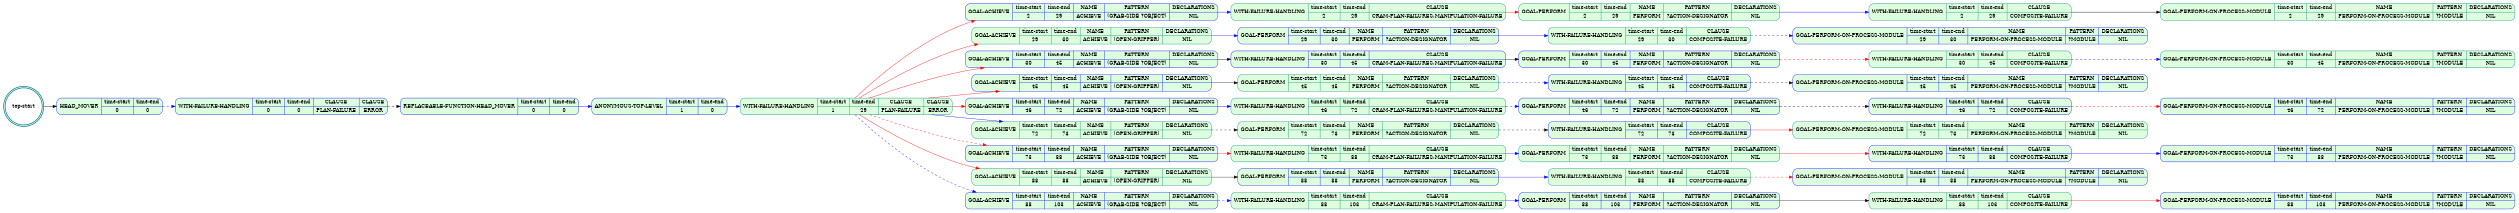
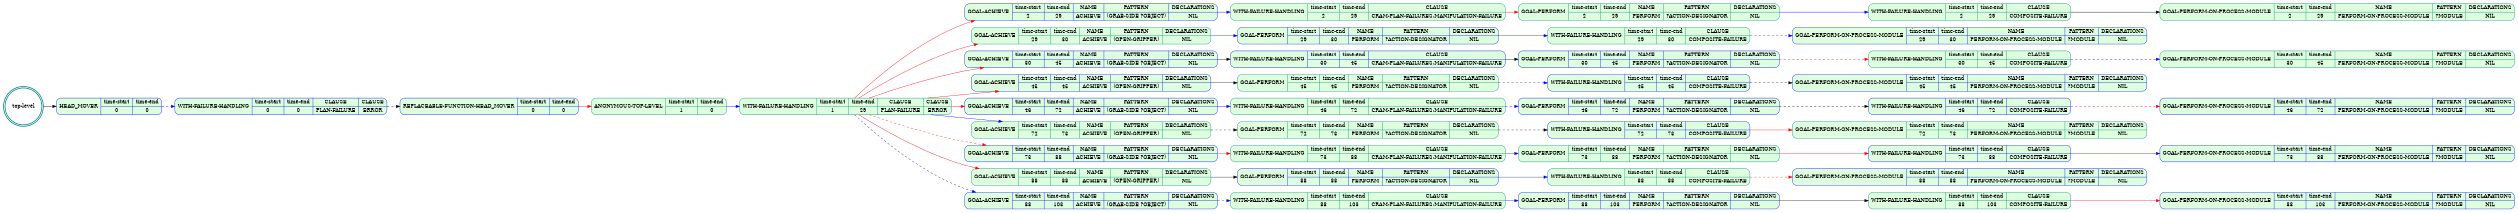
node "top-start": label "top-start" -> "top-level"
edge "REPLACEABLE-FUNCTION-HEAD_MOVER" -> "ANONYMOUS-TOP-LEVEL": color blue -> red
node "ANONYMOUS-TOP-LEVEL": color blue -> teal
